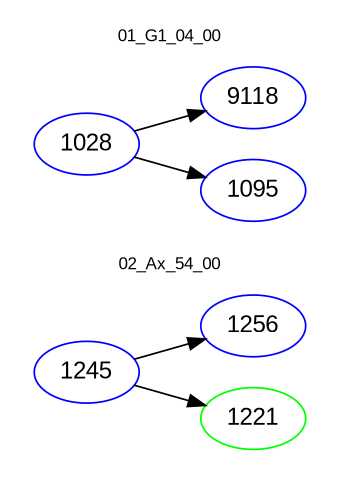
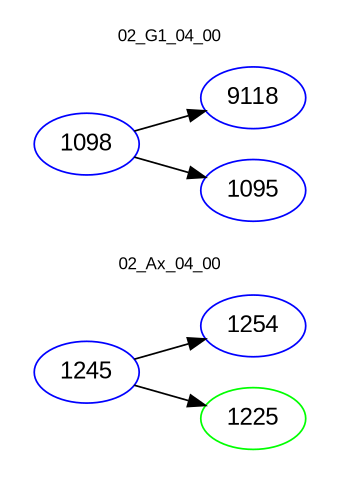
cluster "01_G1_04_00": label "01_G1_04_00" -> "02_G1_04_00"
node "1028": label "1028" -> "1098"
cluster "02_Ax_54_00": label "02_Ax_54_00" -> "02_Ax_04_00"
node "1256": label "1256" -> "1254"
node "1221": label "1221" -> "1225"
